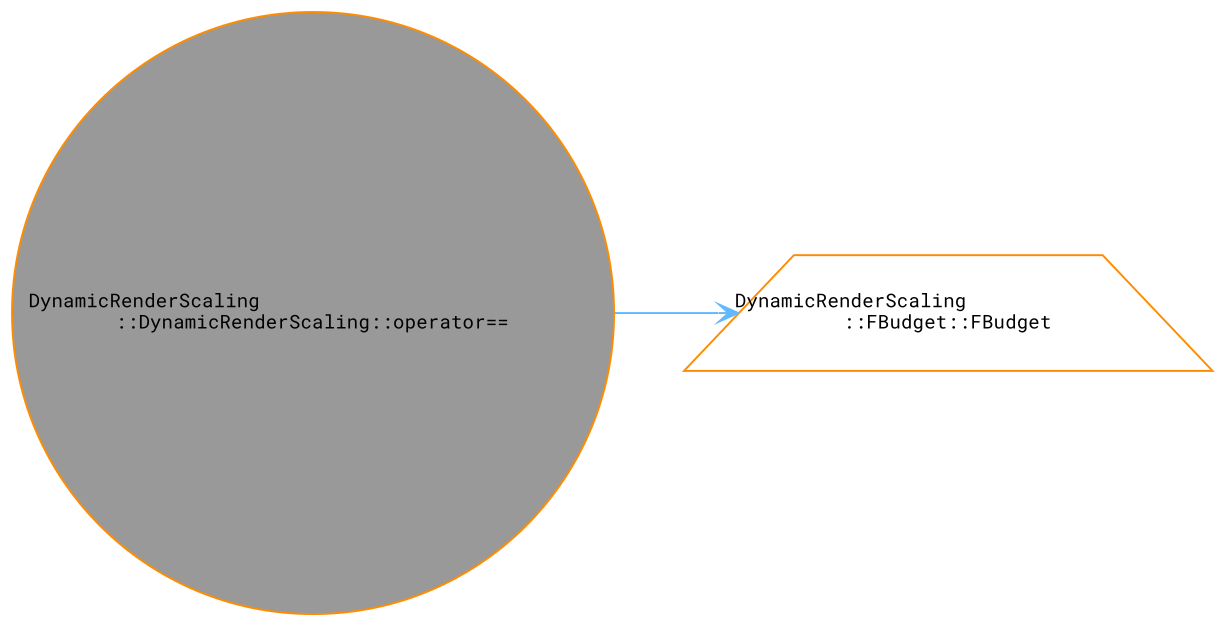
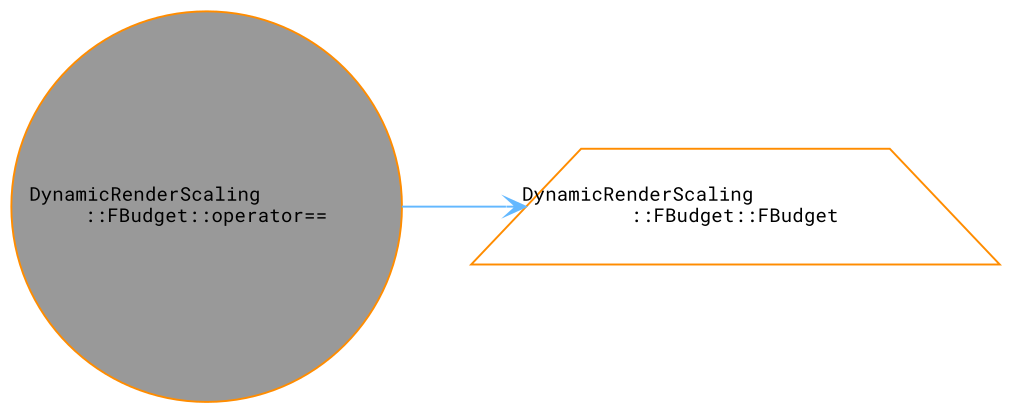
node "DynamicRenderScaling ::DynamicRenderScaling::operator==": label "DynamicRenderScaling ::DynamicRenderScaling::operator==" -> "DynamicRenderScaling ::FBudget::operator=="
